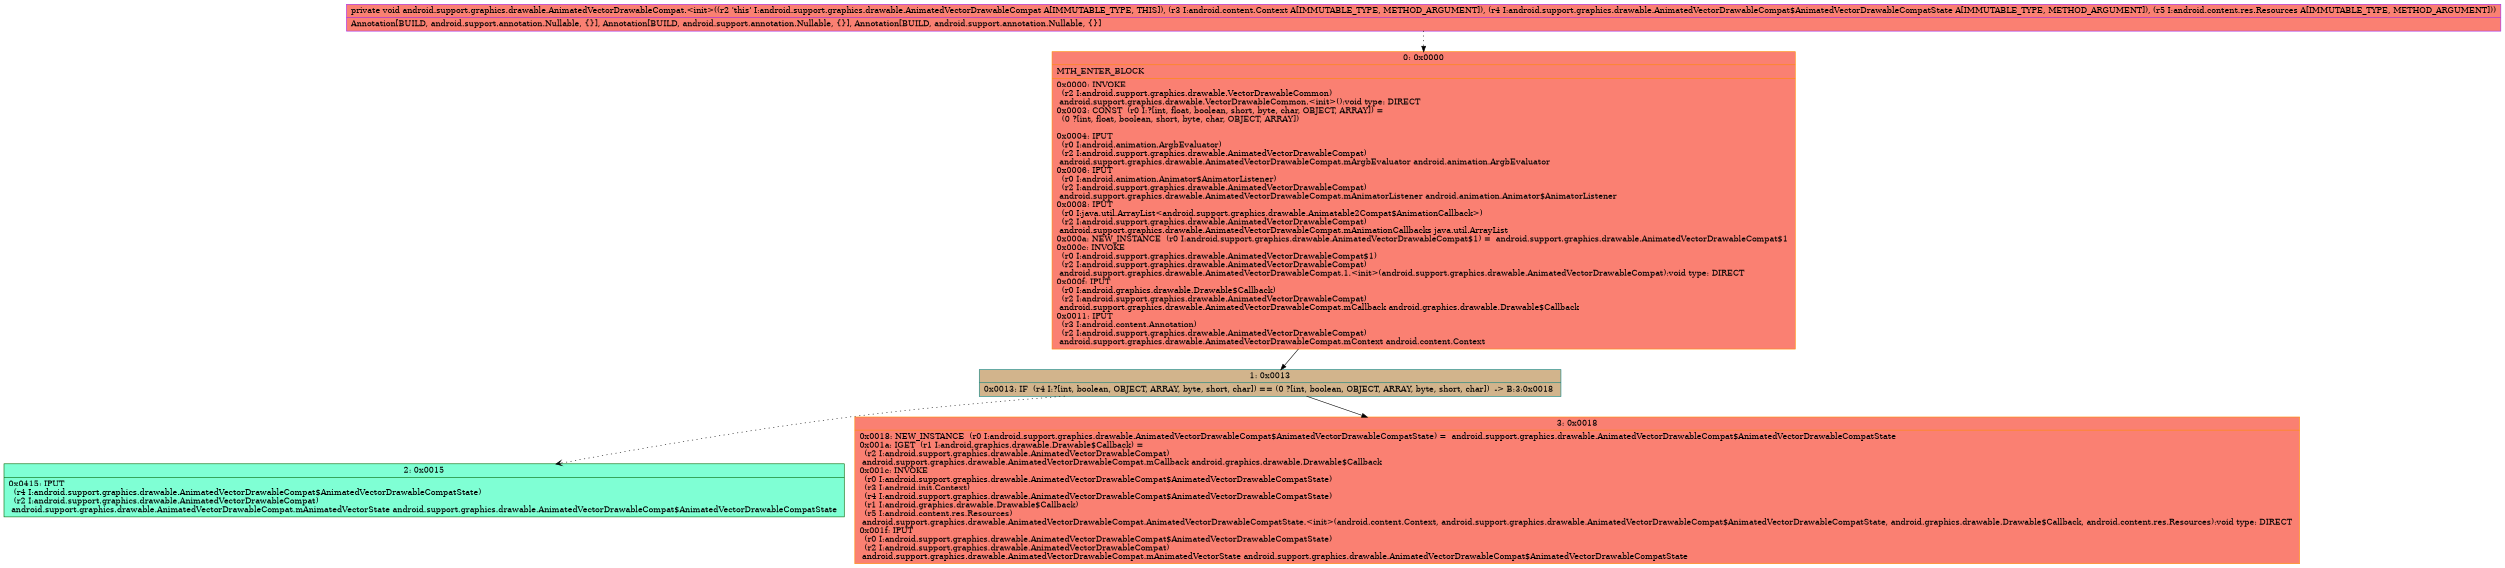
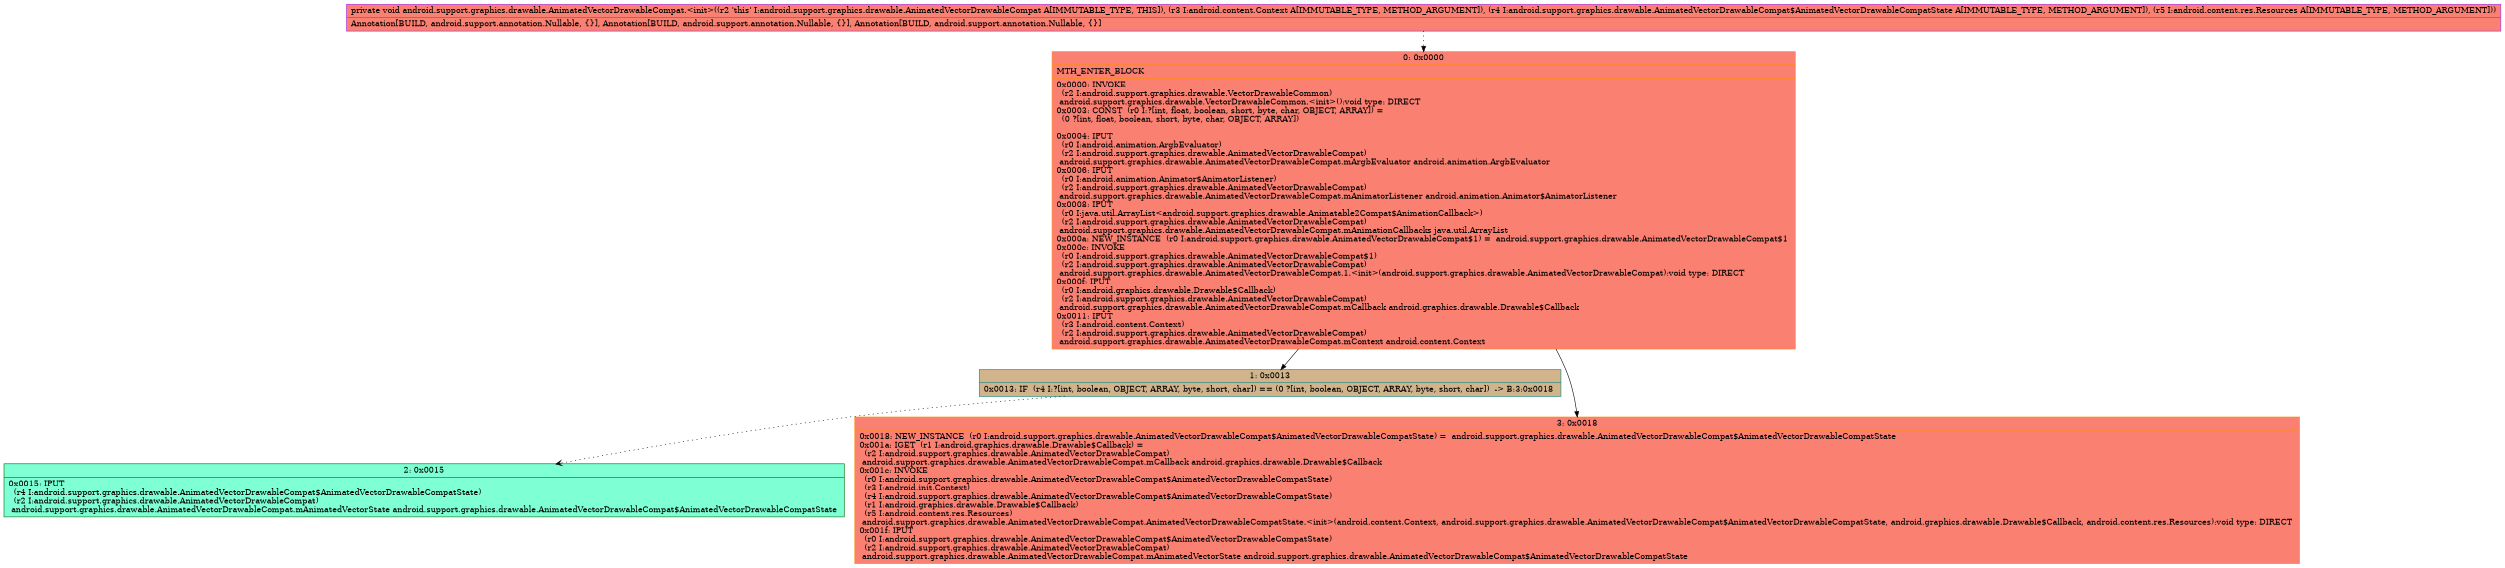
node "0: 0x0000": text "(r3 I:android.content.Annotation)" -> "(r3 I:android.content.Context)"
edge "1: 0x0013" -> "3: 0x0018": now "0: 0x0000" -> "3: 0x0018"
node "2: 0x0015": text "0x0415: IPUT" -> "0x0015: IPUT"
